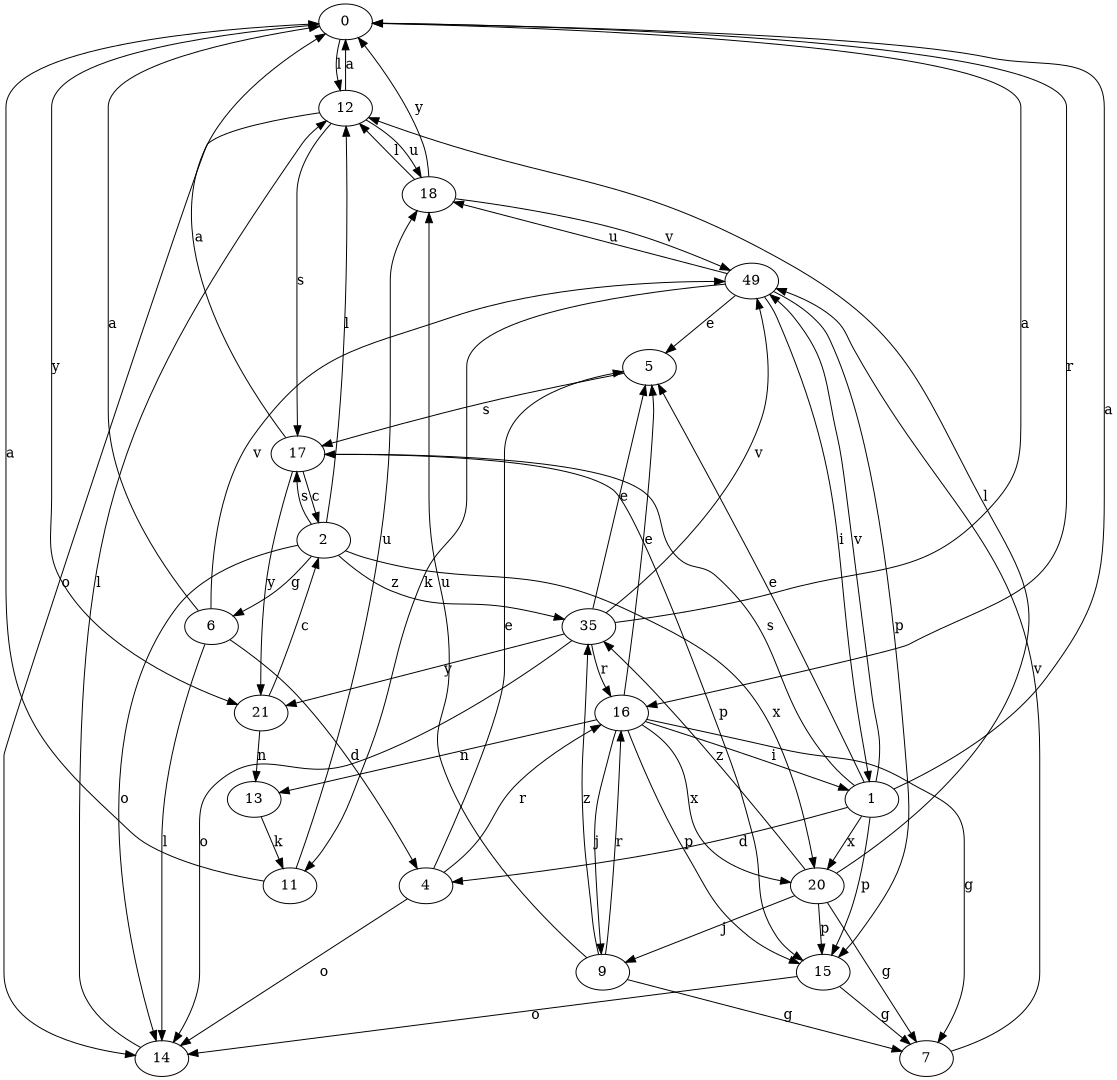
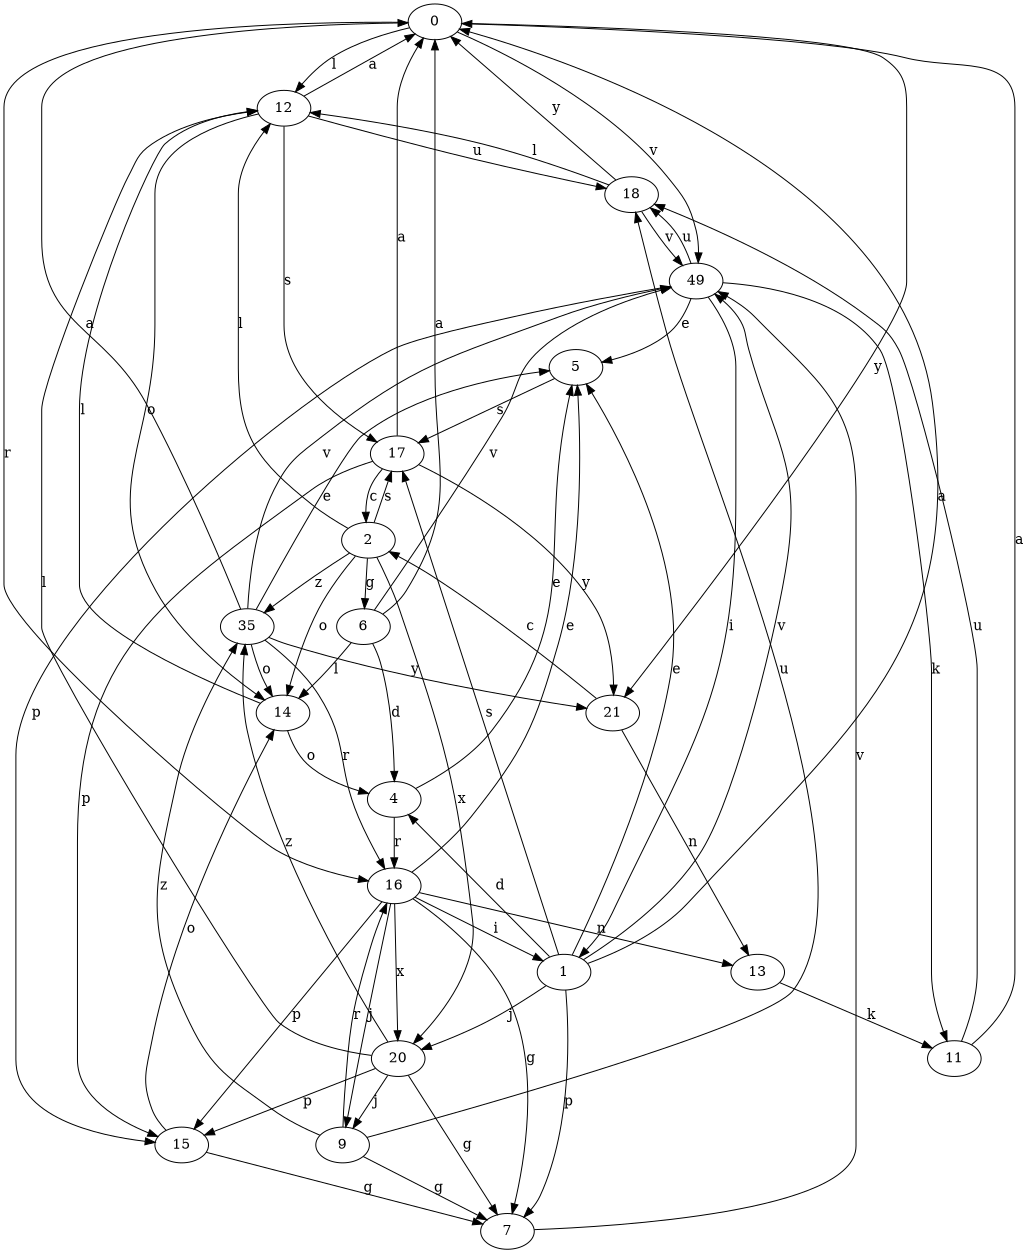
edge "0" -> "49": added, label "v"
edge "1" -> "20": label "x" -> "j"
edge "1" -> "15": now "1" -> "7"
edge "4" -> "14": reversed
